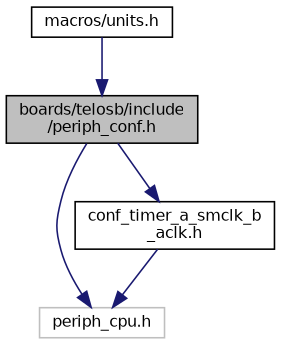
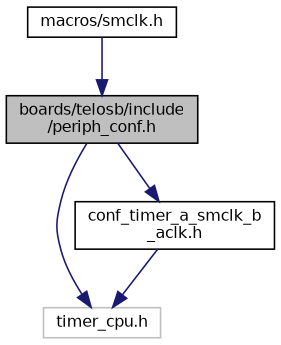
node "macros/units.h": label "macros/units.h" -> "macros/smclk.h"
node "periph_cpu.h": label "periph_cpu.h" -> "timer_cpu.h"
